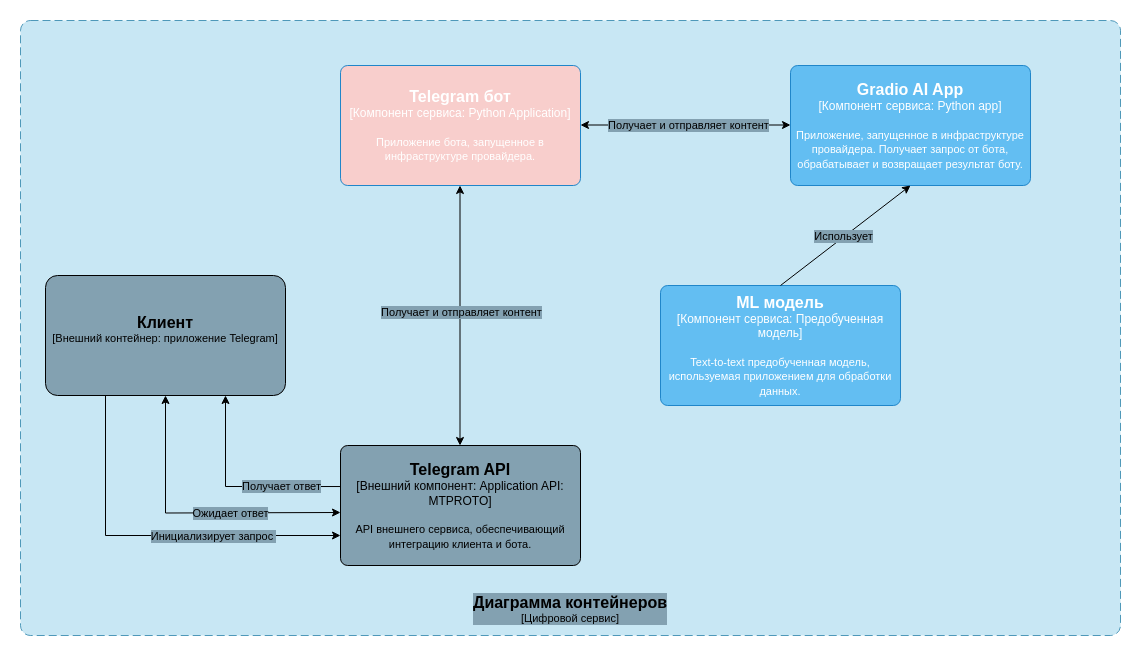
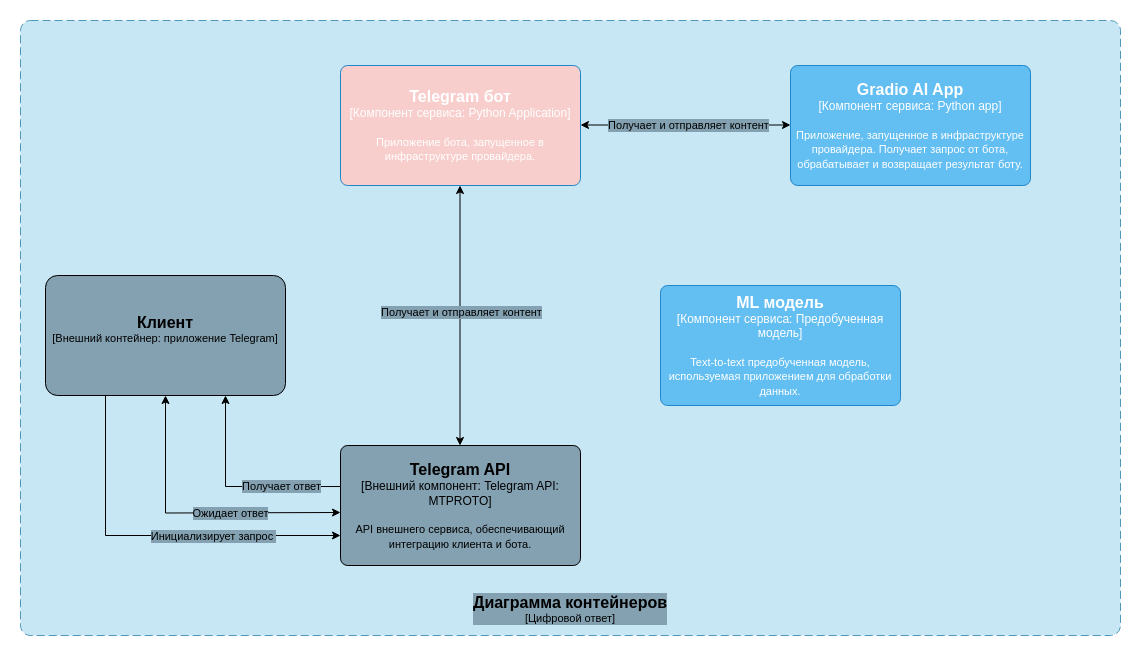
edge "ML модель [Компонент сервиса: Предобученная модель] Text-to-text предобученная модель, используемая приложением для обработки данных." -> "Gradio AI App [Компонент сервиса: Python app] Приложение, запущенное в инфраструктуре провайдера. Получает запрос от бота, обрабатывает и возвращает результат боту.": removed, label "Использует"
node "Telegram API [Внешний компонент: Application API: MTPROTO] API внешнего сервиса, обеспечивающий интеграцию клиента и бота.": label "Telegram API [Внешний компонент: Application API: MTPROTO] API внешнего сервиса, обеспечивающий интеграцию клиента и бота." -> "Telegram API [Внешний компонент: Telegram API: MTPROTO] API внешнего сервиса, обеспечивающий интеграцию клиента и бота."
node "Диаграмма контейнеров [Цифровой сервис]": label "Диаграмма контейнеров [Цифровой сервис]" -> "Диаграмма контейнеров [Цифровой ответ]"
